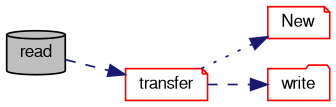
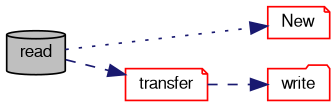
edge "transfer" -> "New": now "read" -> "New"
